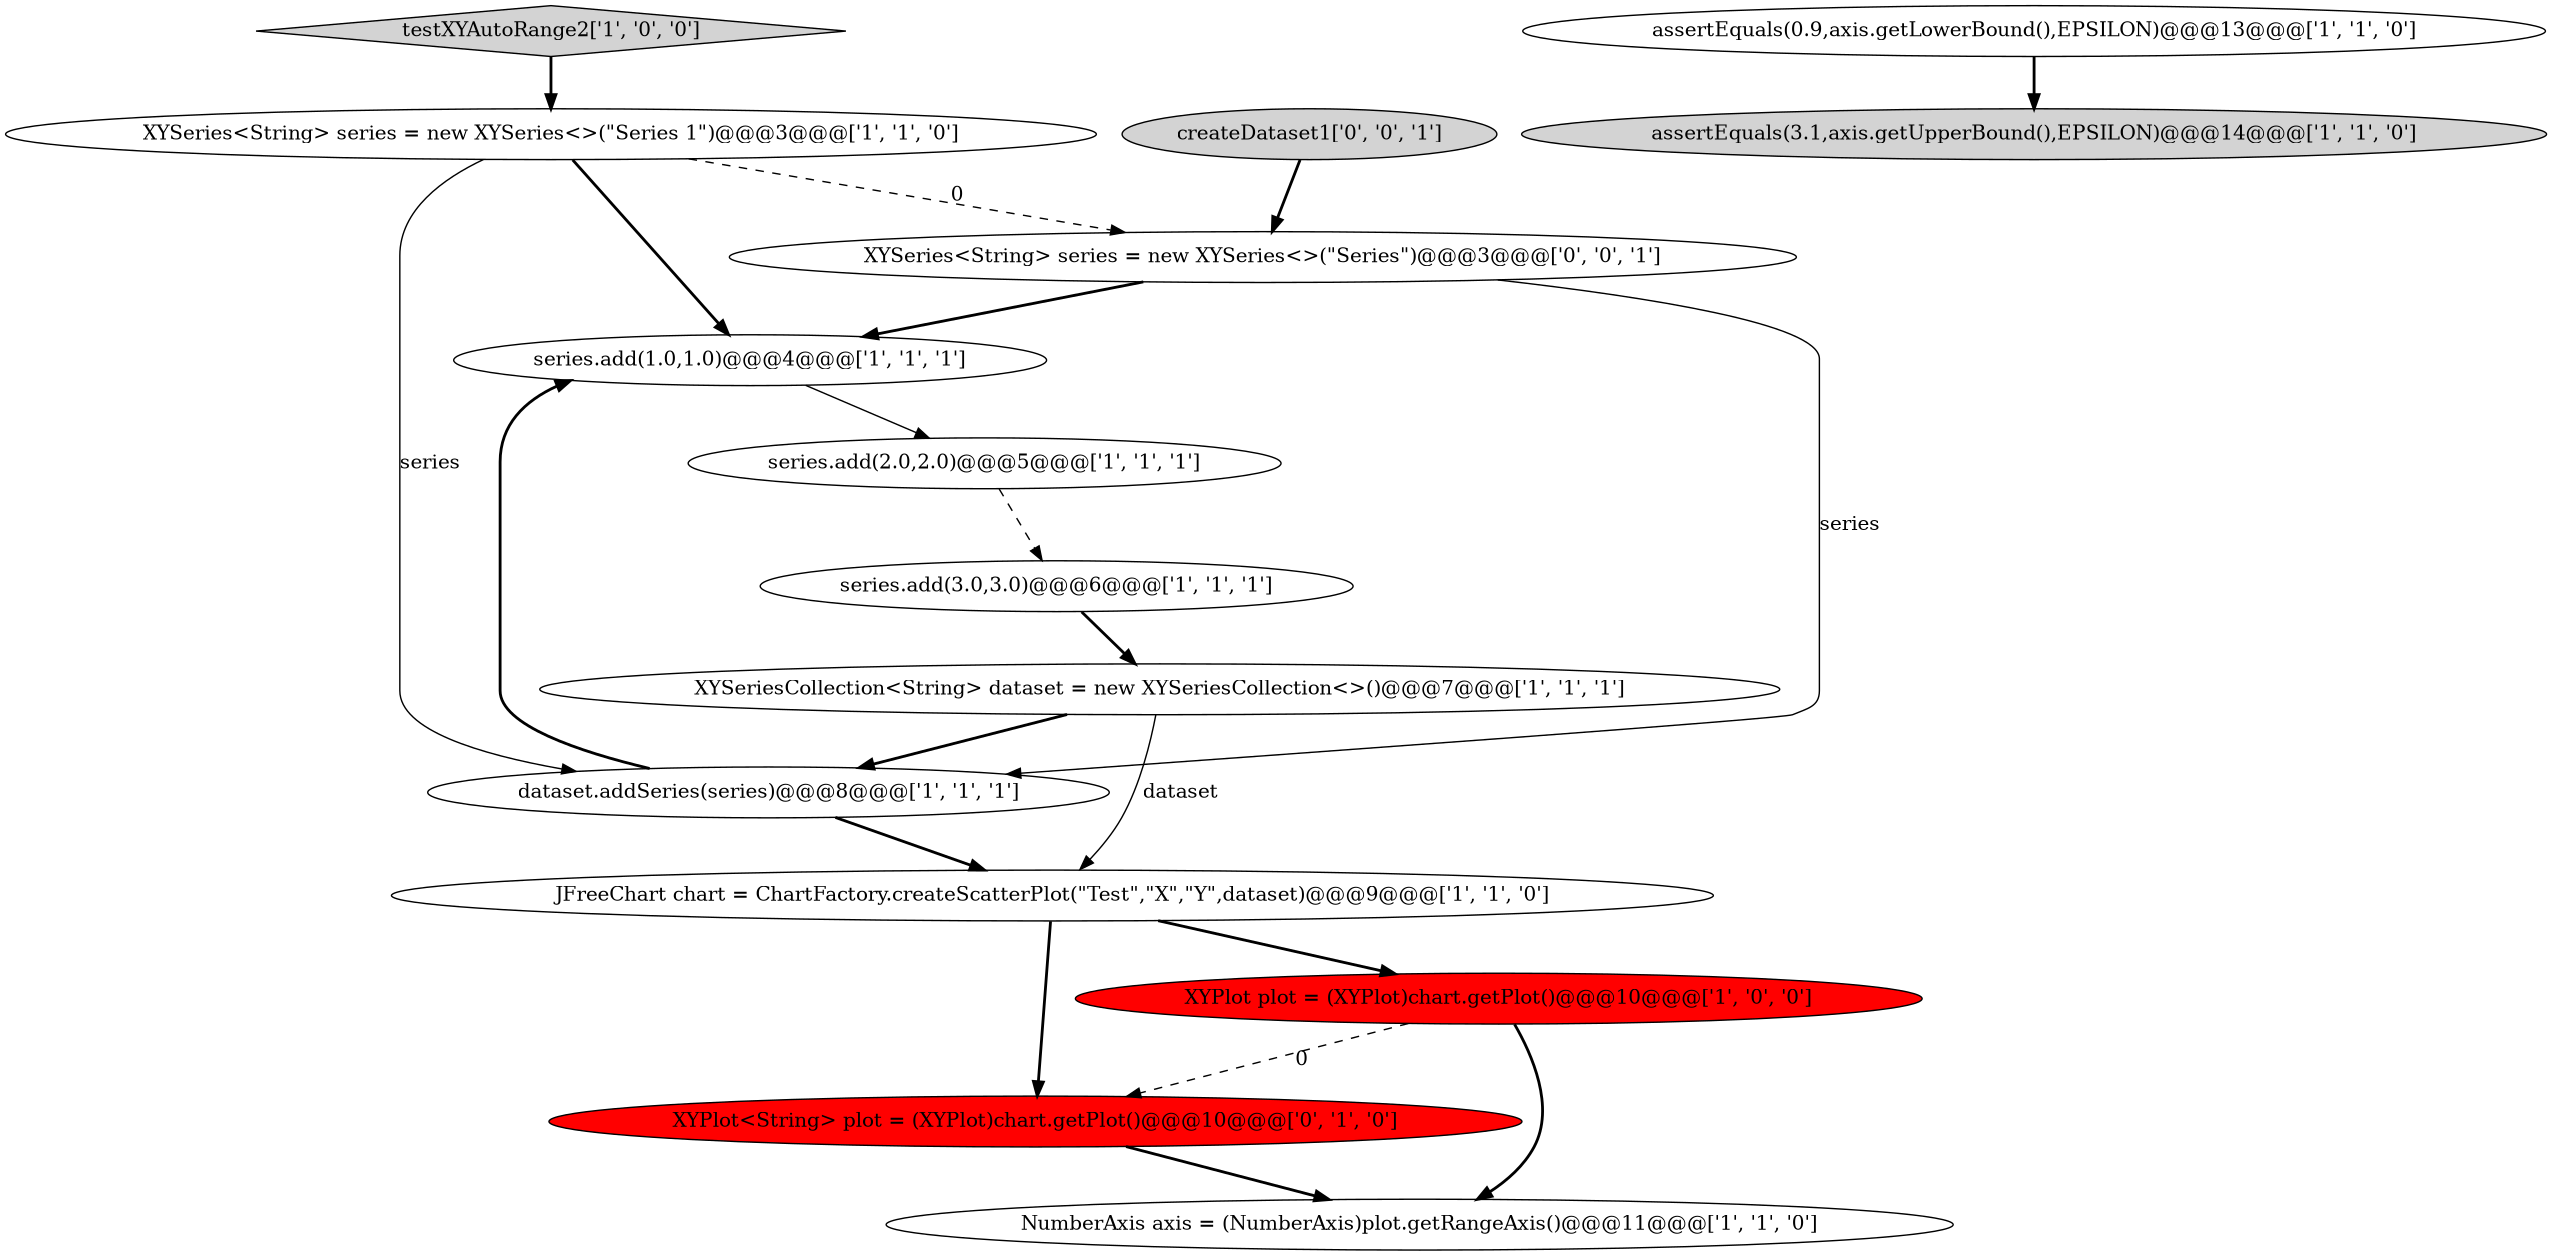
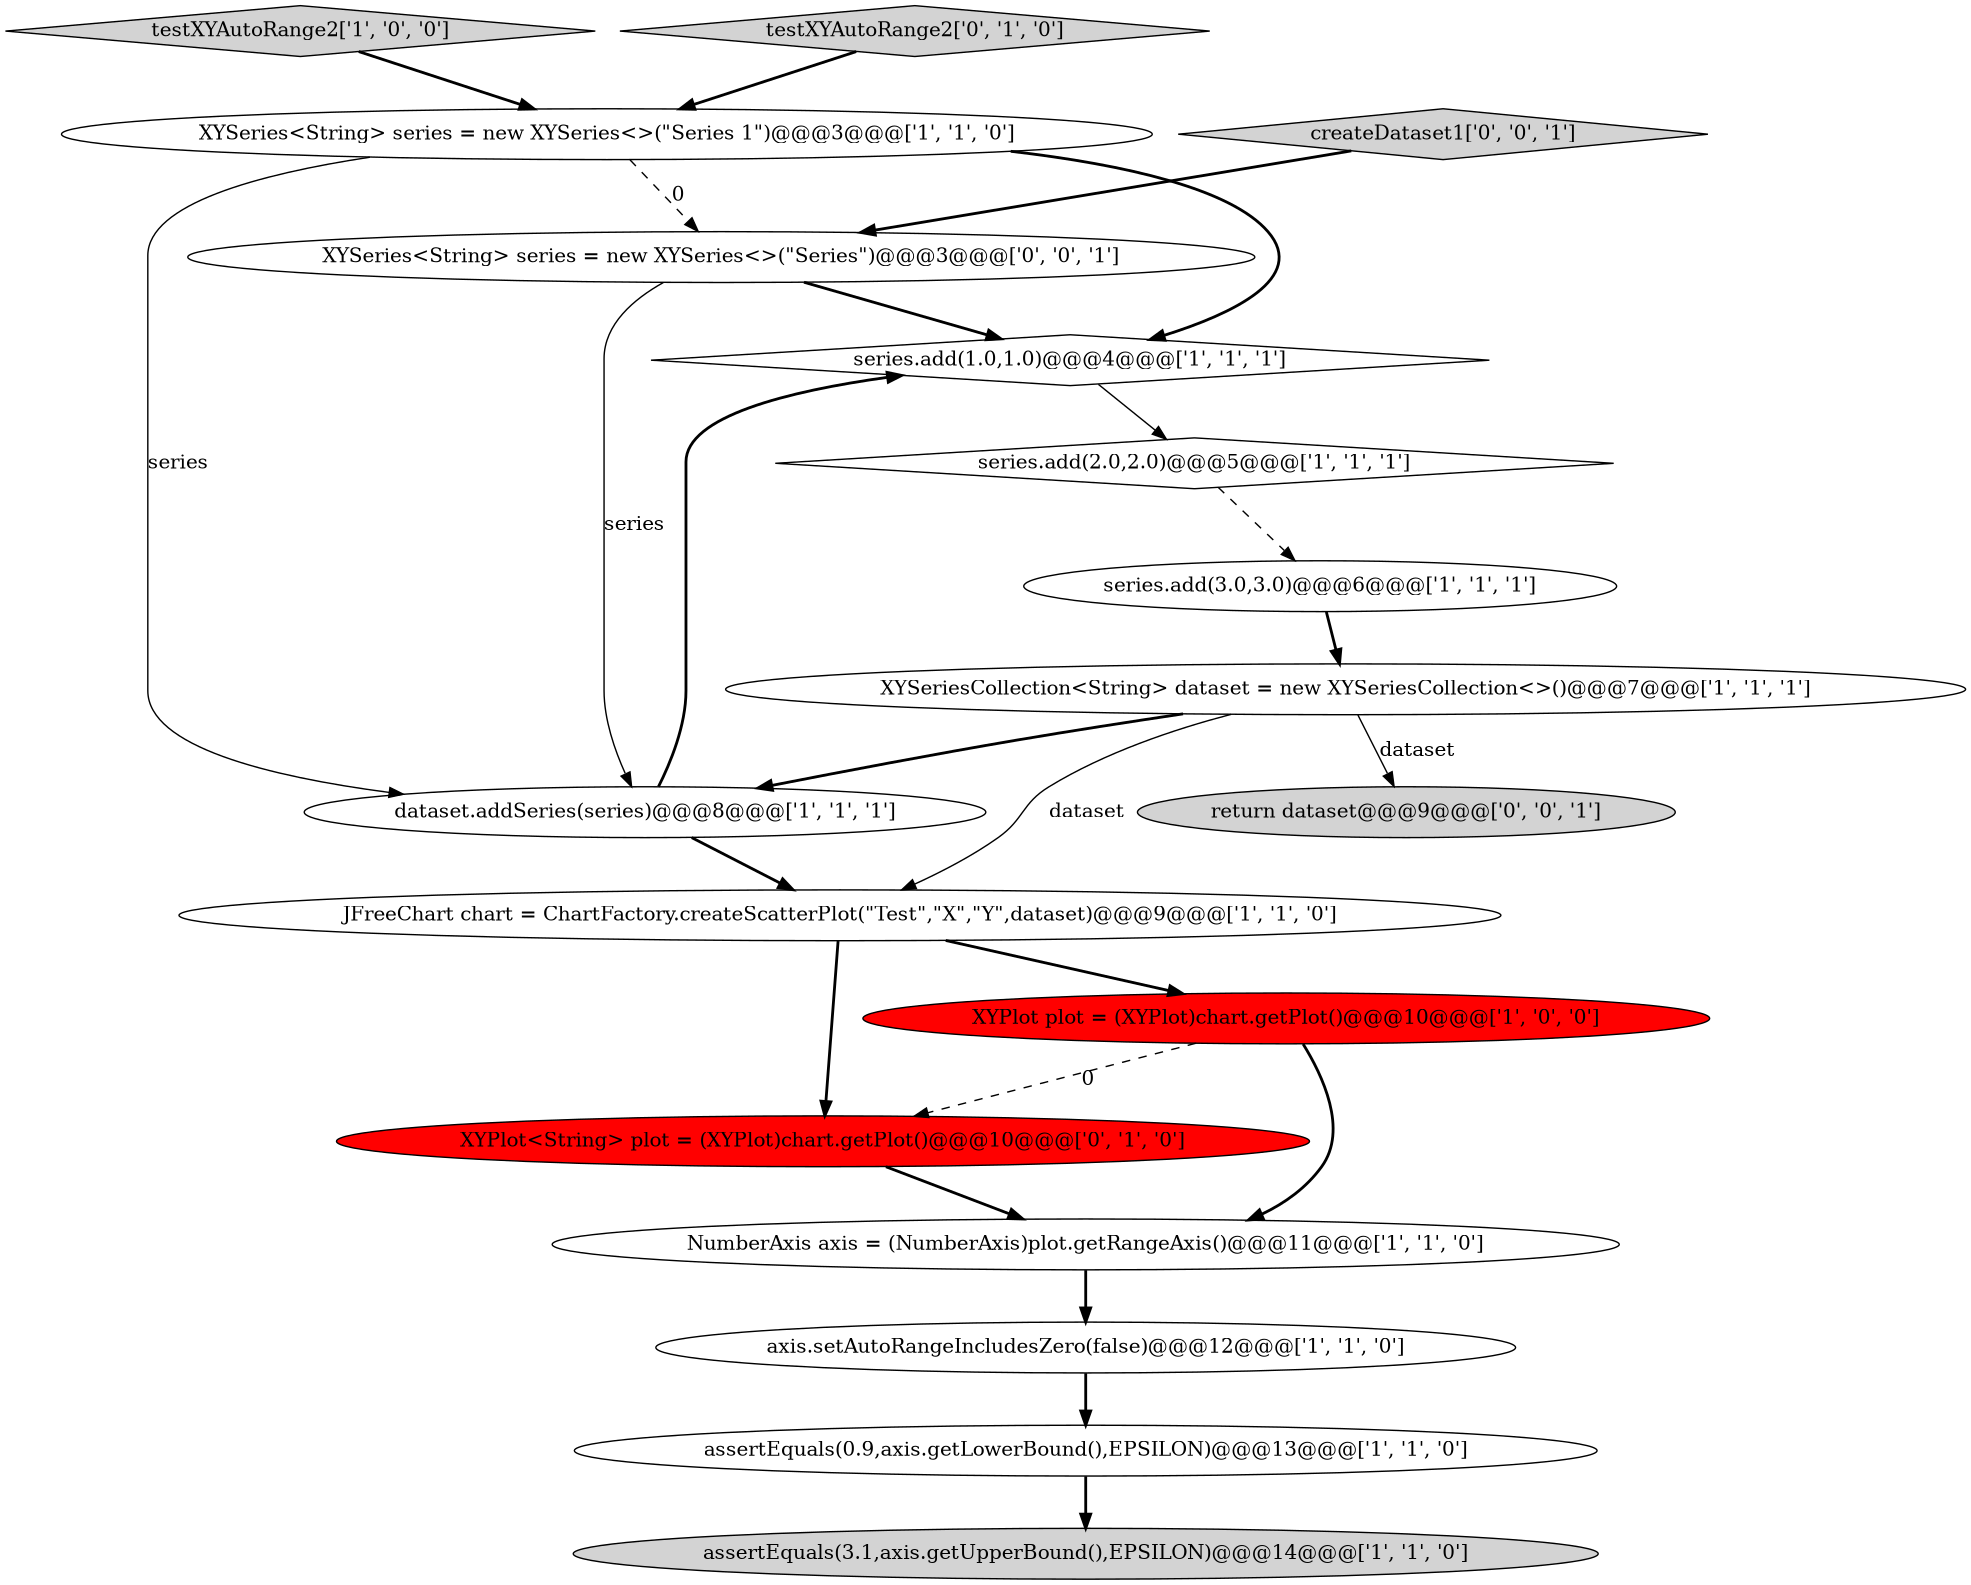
node "testXYAutoRange2['0', '1', '0']": added
node "createDataset1['0', '0', '1']": shape ellipse -> diamond
node "series.add(1.0,1.0)@@@4@@@['1', '1', '1']": shape ellipse -> diamond
node "series.add(2.0,2.0)@@@5@@@['1', '1', '1']": shape ellipse -> diamond
node "return dataset@@@9@@@['0', '0', '1']": added
node "axis.setAutoRangeIncludesZero(false)@@@12@@@['1', '1', '0']": added
